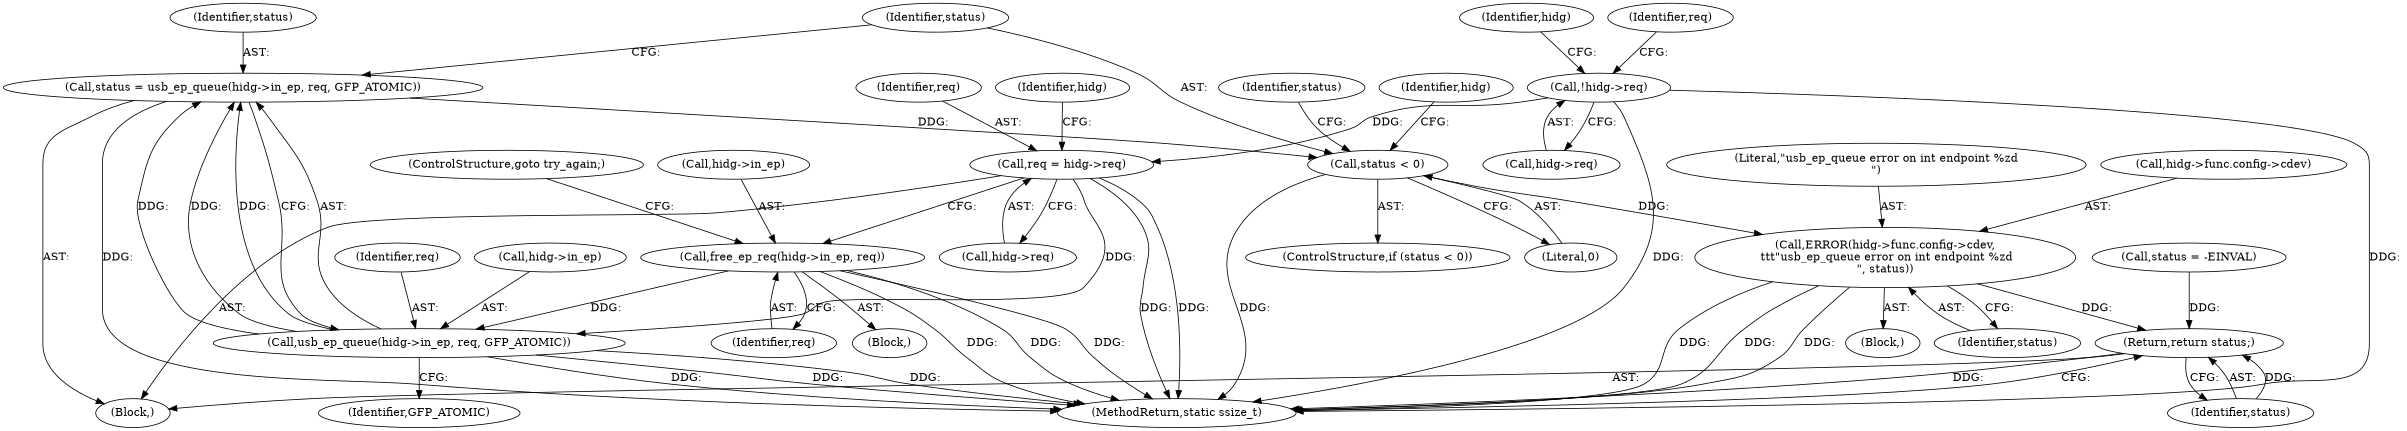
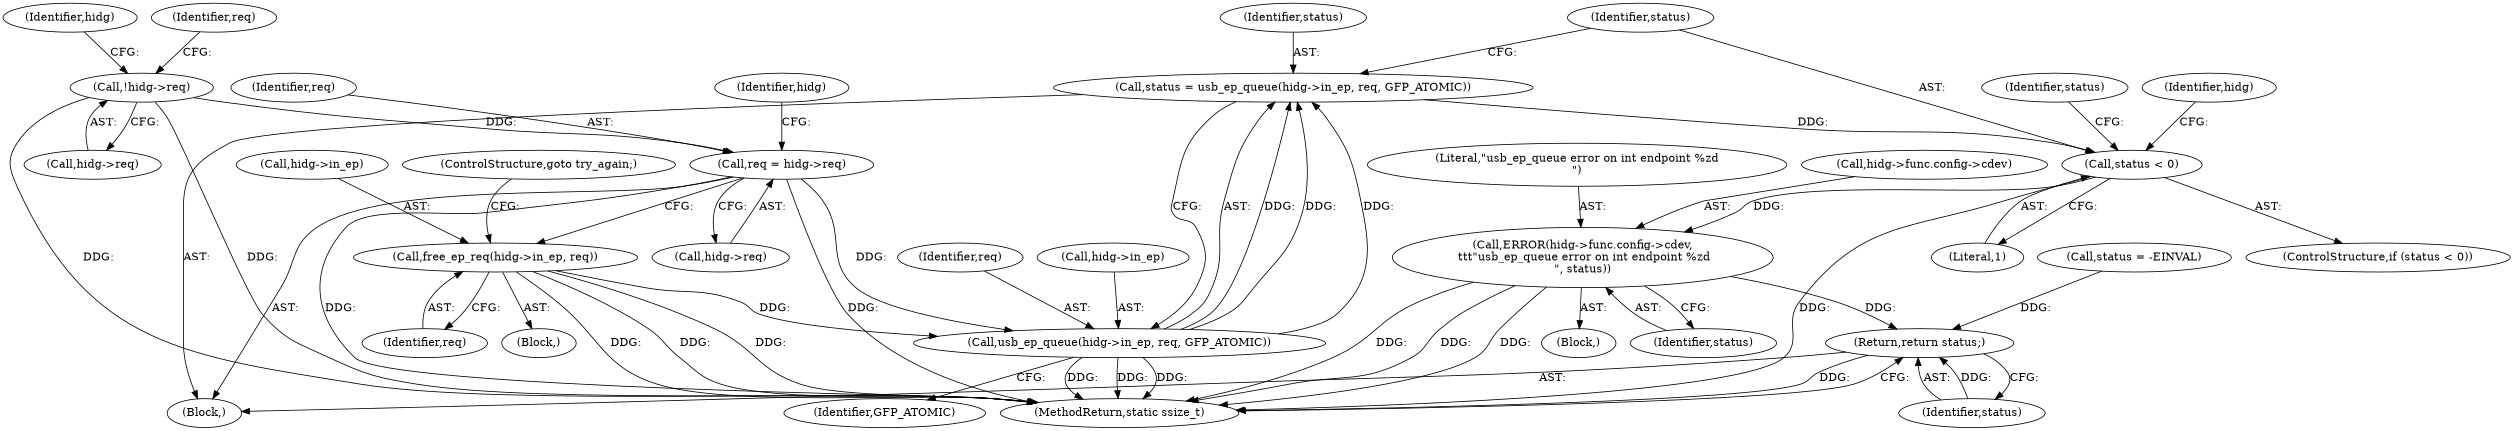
node "(Literal,0)": label "(Literal,0)" -> "(Literal,1)"
edge "(Call,status = usb_ep_queue(hidg->in_ep, req, GFP_ATOMIC))" -> "(MethodReturn,static ssize_t)": removed, label "DDG:"
